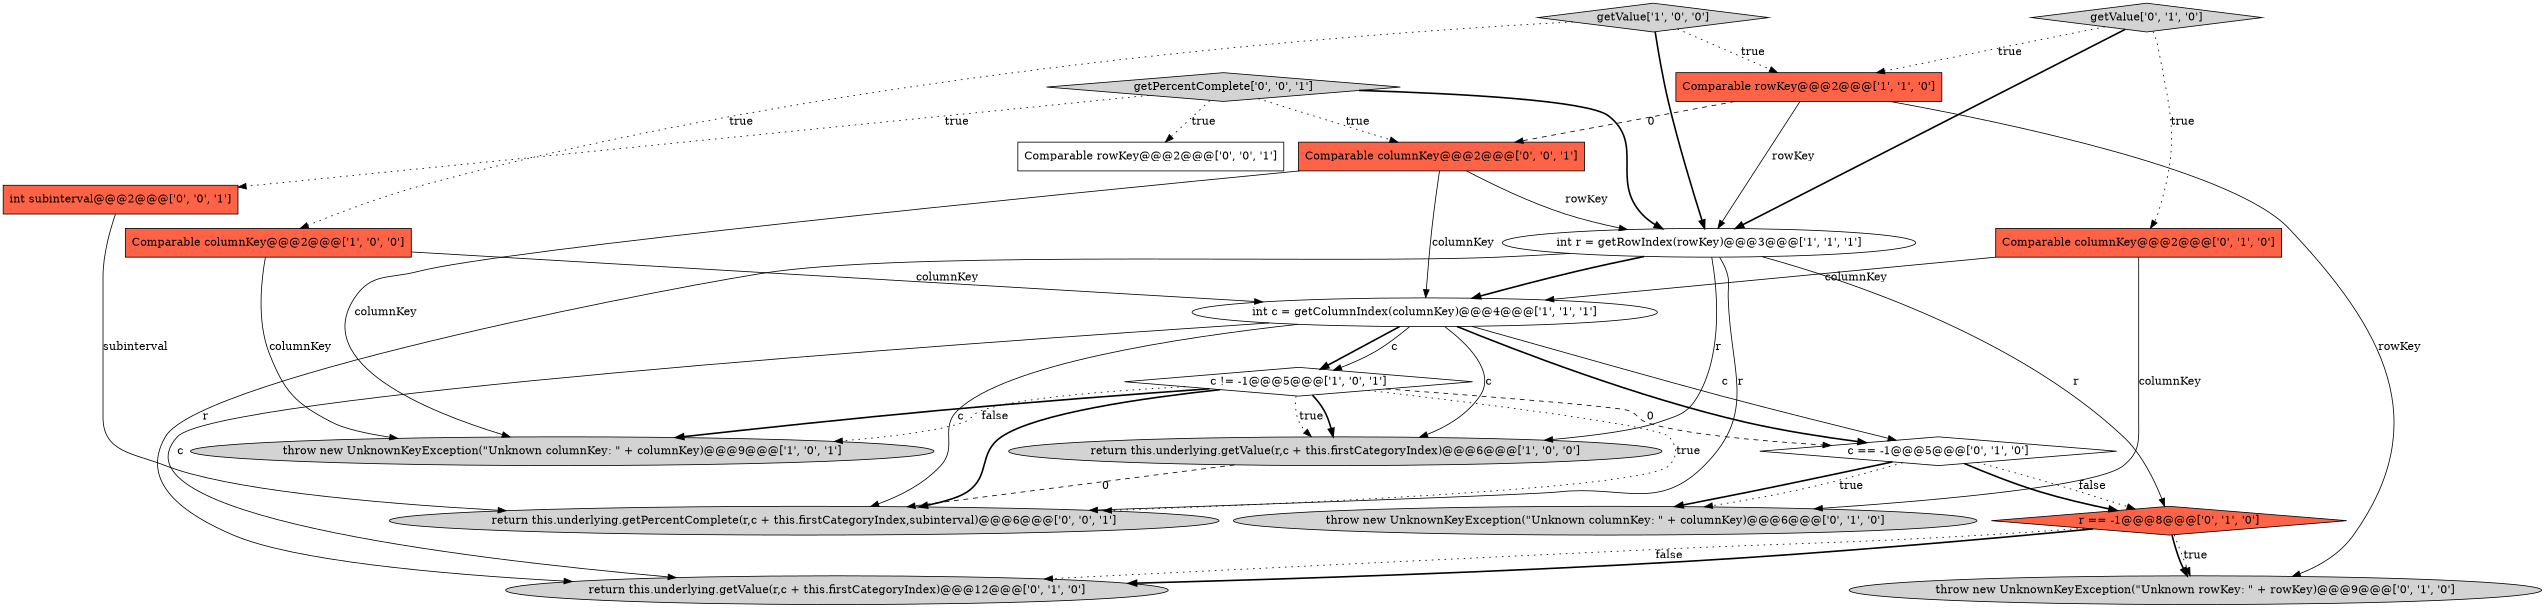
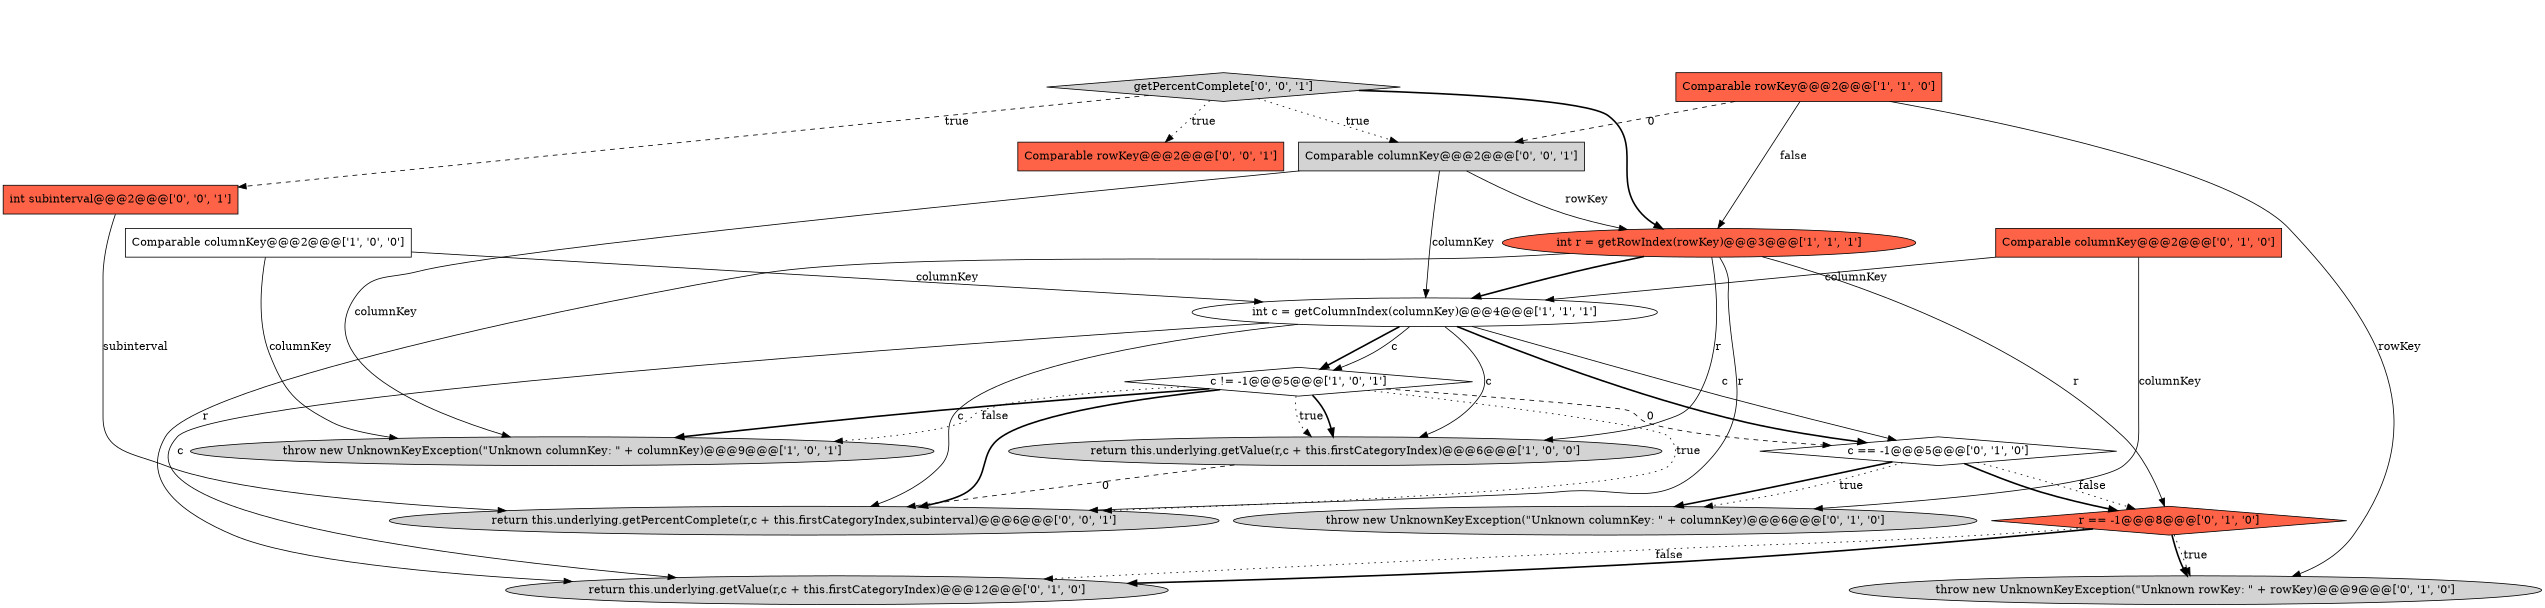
node "getValue['1', '0', '0']": removed
node "getValue['0', '1', '0']": removed
edge "getPercentComplete['0', '0', '1']" -> "int subinterval@@@2@@@['0', '0', '1']": style dotted -> dashed
node "Comparable rowKey@@@2@@@['0', '0', '1']": fillcolor white -> tomato
node "Comparable columnKey@@@2@@@['0', '0', '1']": fillcolor tomato -> lightgray
edge "Comparable rowKey@@@2@@@['1', '1', '0']" -> "int r = getRowIndex(rowKey)@@@3@@@['1', '1', '1']": label "rowKey" -> "false"
node "Comparable columnKey@@@2@@@['1', '0', '0']": fillcolor tomato -> white
node "int r = getRowIndex(rowKey)@@@3@@@['1', '1', '1']": fillcolor white -> tomato
